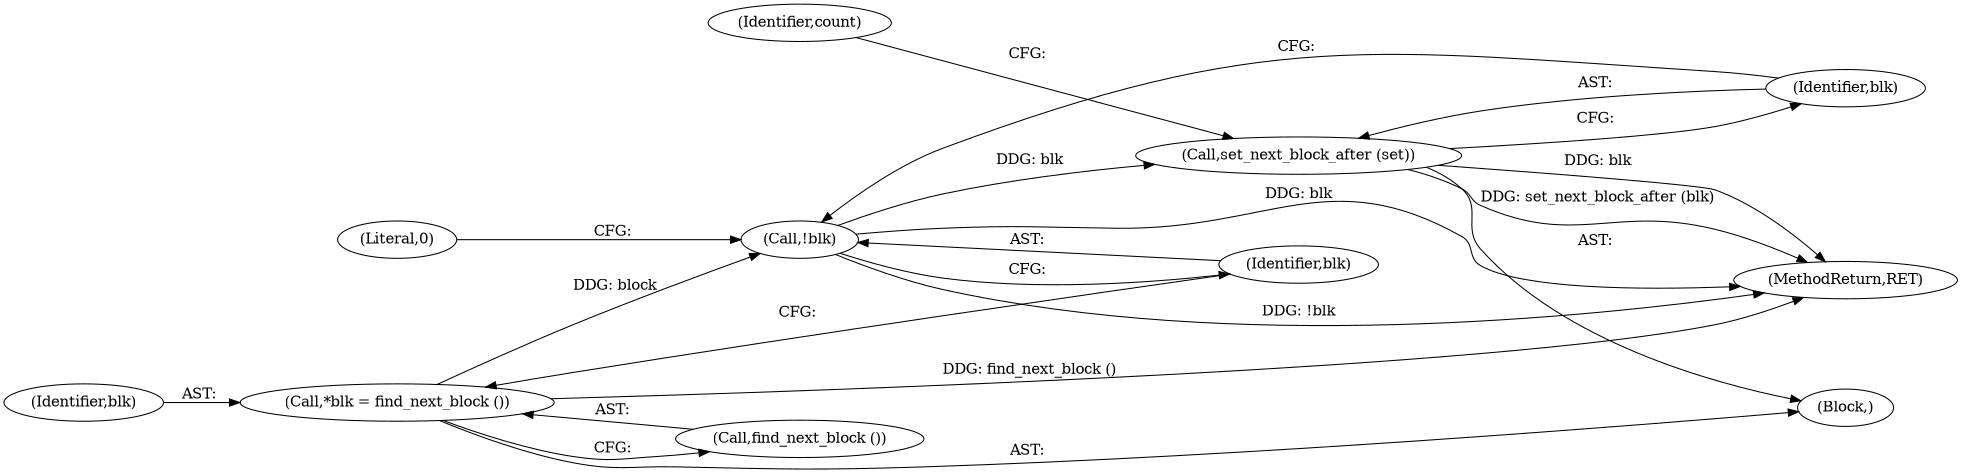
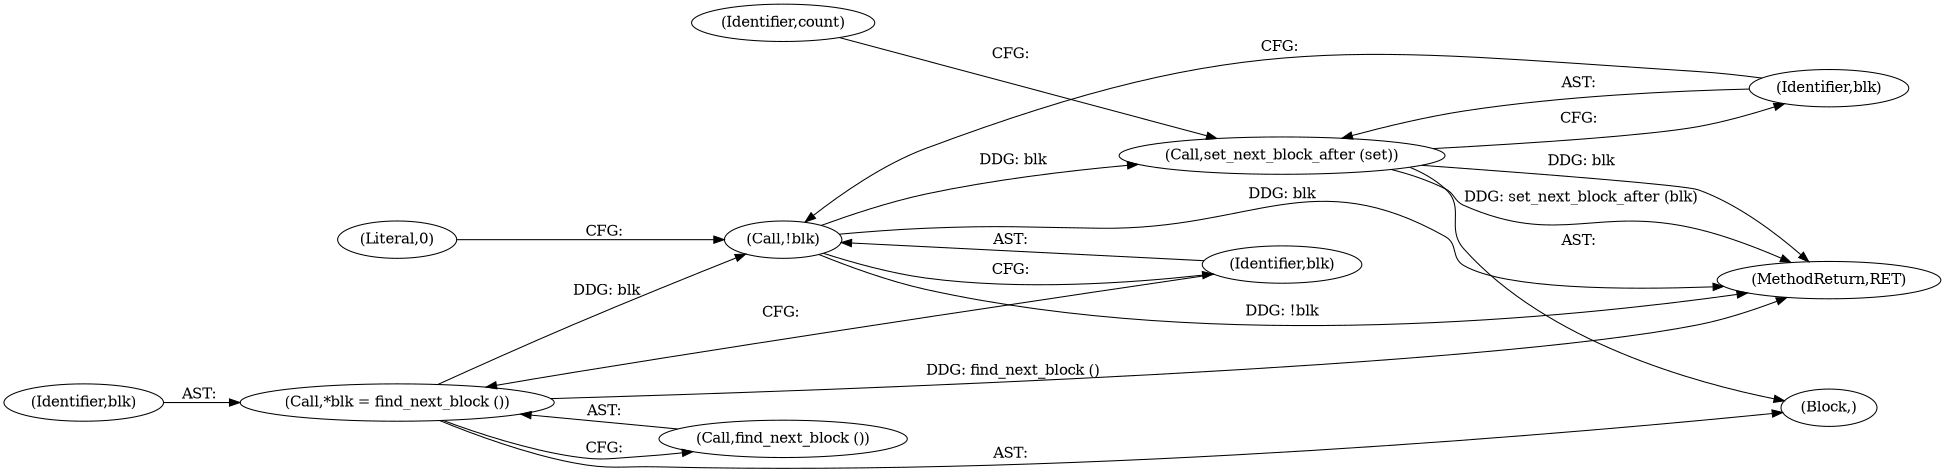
edge "(Call,*blk = find_next_block ())" -> "(Call,!blk)": label "DDG: block" -> "DDG: blk"
